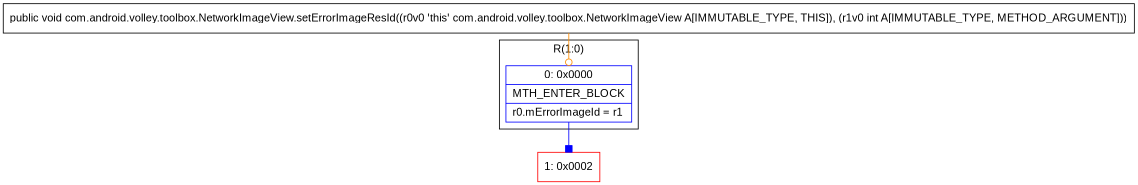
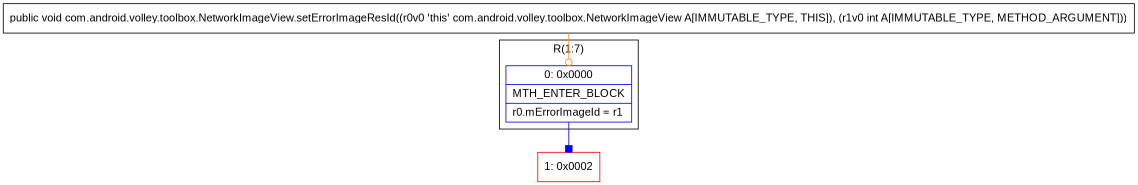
cluster "R(1:0)": label "R(1:0)" -> "R(1:7)"
